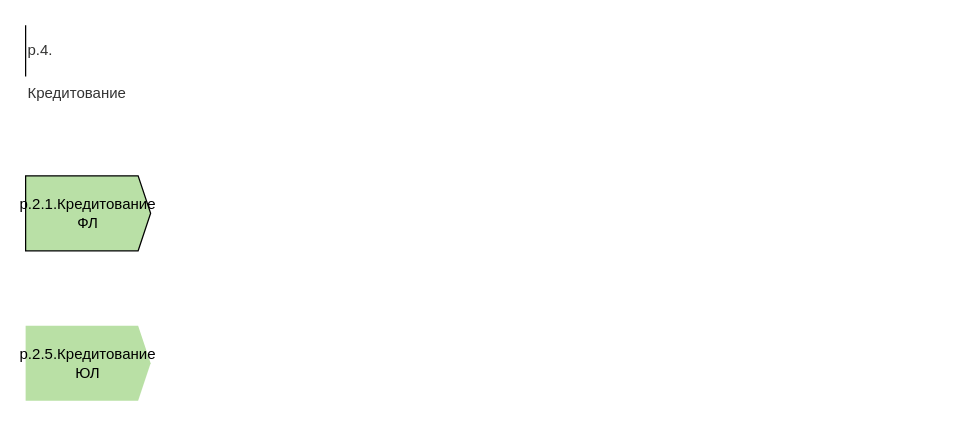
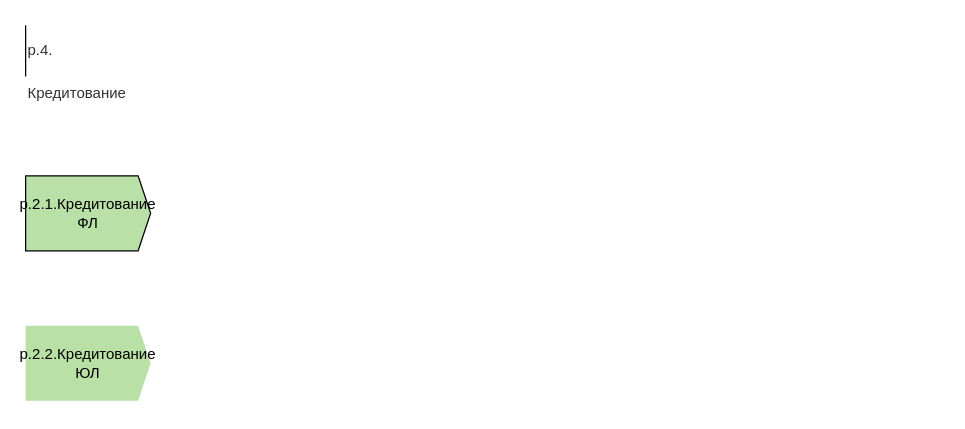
node "р.2.5.Кредитование ЮЛ": label "р.2.5.Кредитование ЮЛ" -> "р.2.2.Кредитование ЮЛ"
